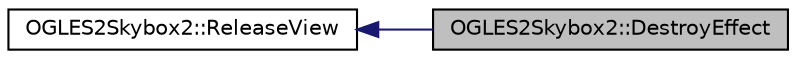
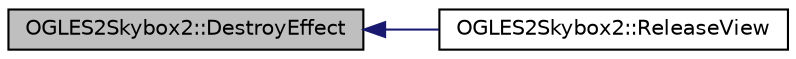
edge "OGLES2Skybox2::DestroyEffect" -> "OGLES2Skybox2::ReleaseView": reversed
